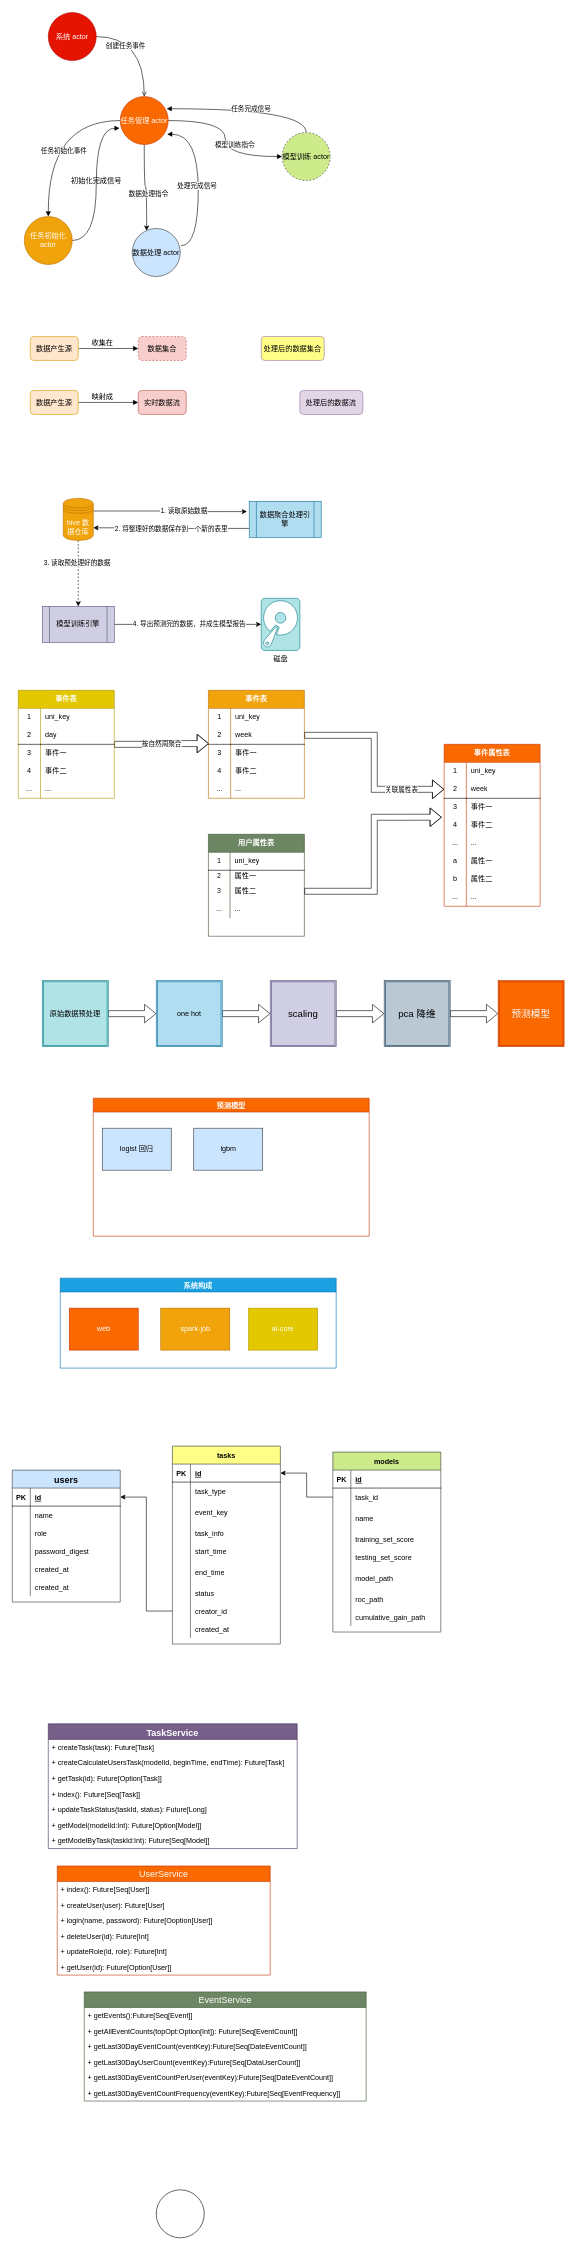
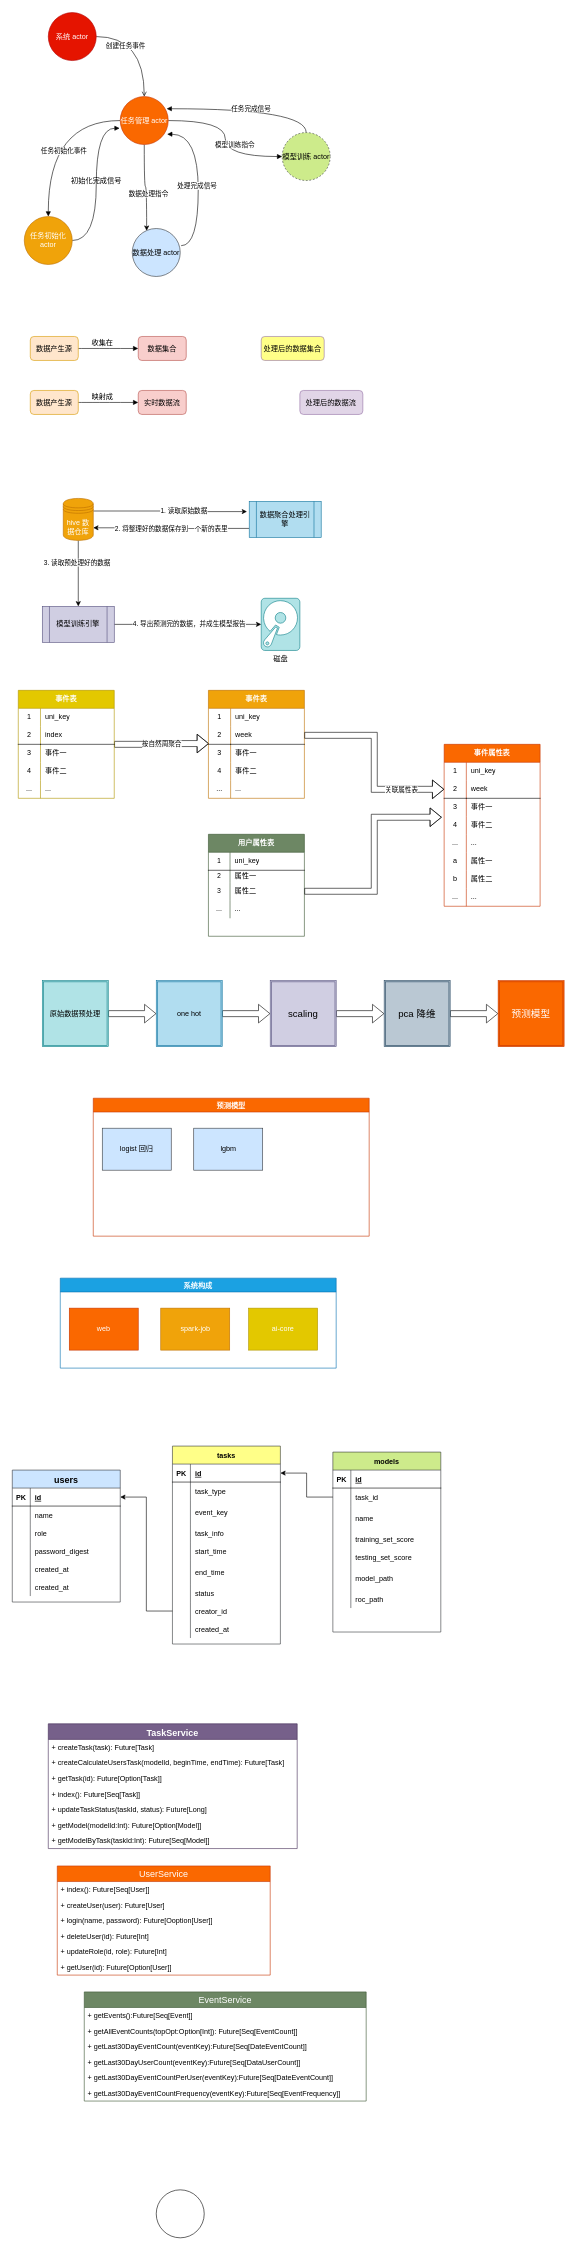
node "数据集合": style dashed -> solid
edge "hive 数据仓库" -> "模型训练引擎": style dashed -> solid
node "day": label "day" -> "index"
node "cumulative_gain_path": removed
